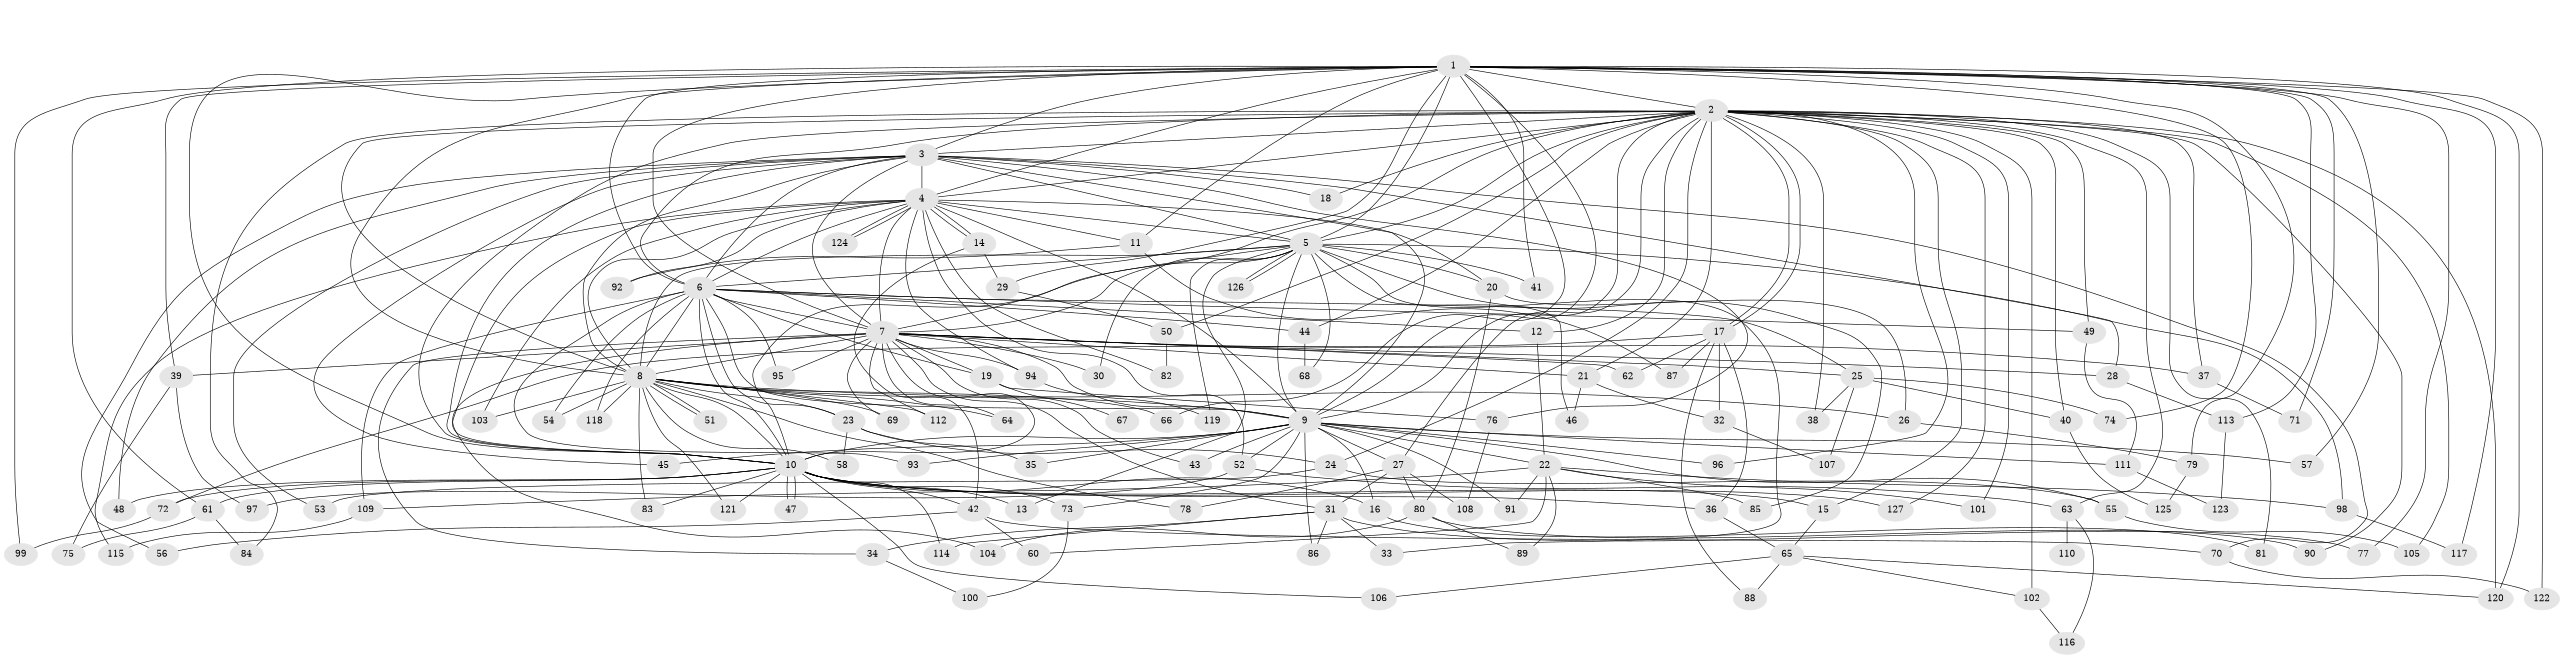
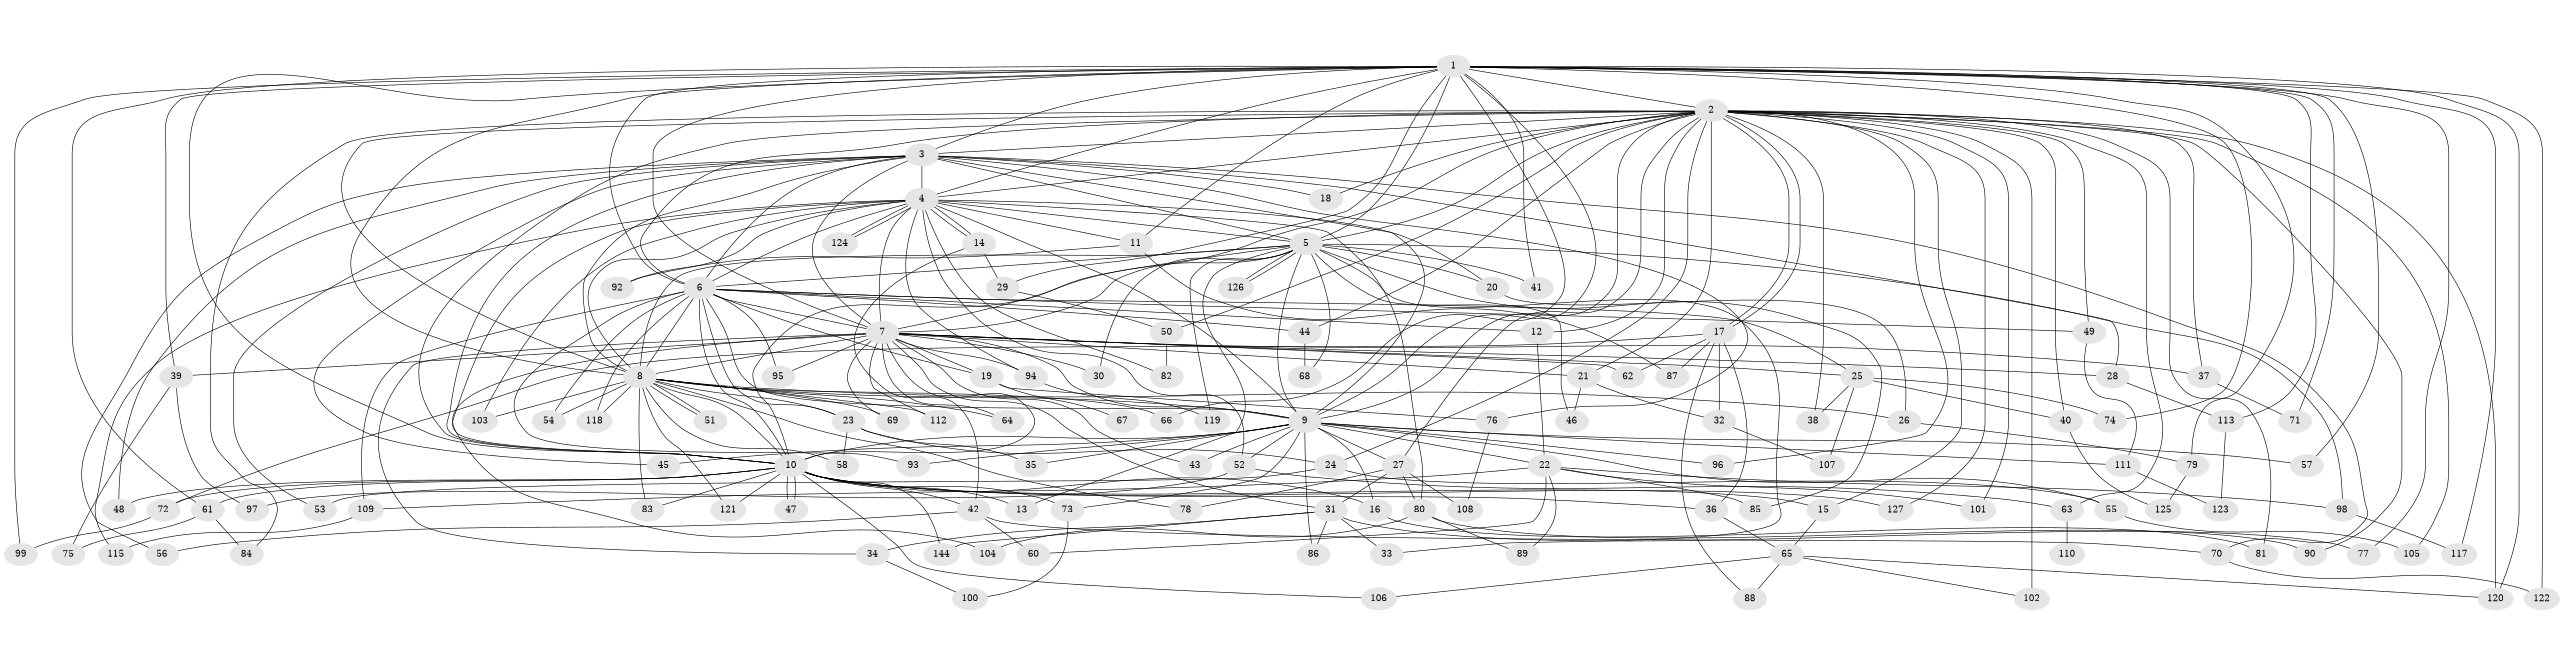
edge "20" -- "80": now "4" -- "80"
node "91": removed
node "114": label "114" -> "144"
node "116": removed
